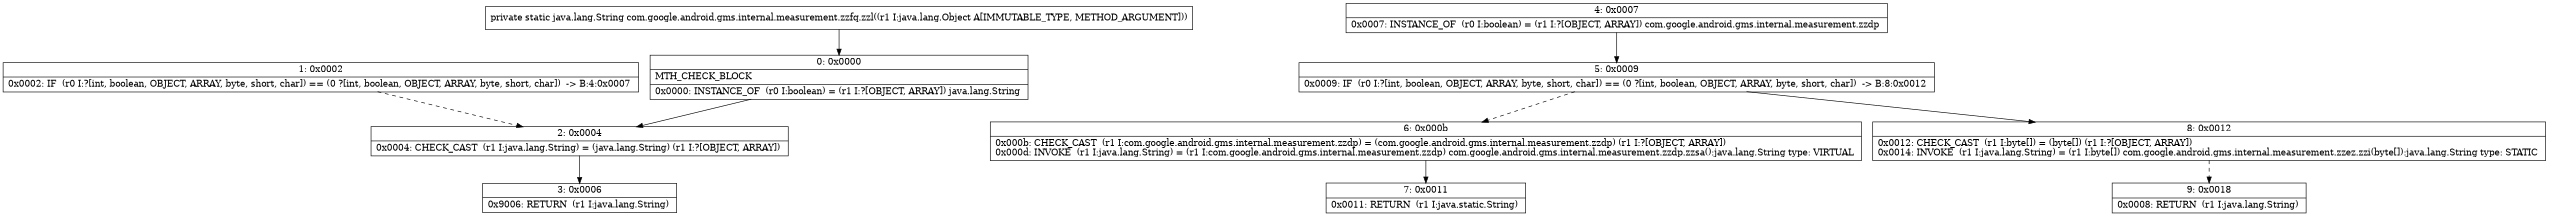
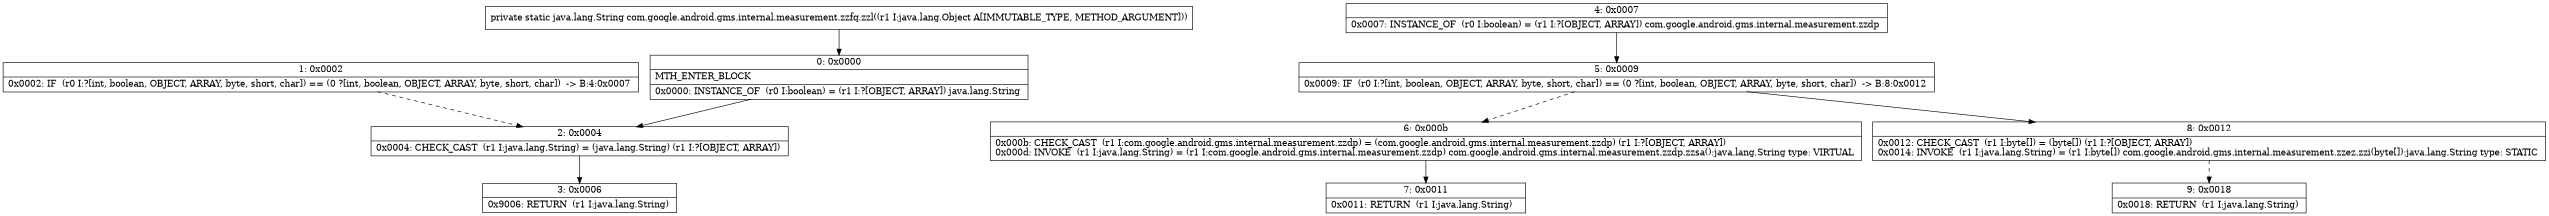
node "0: 0x0000": text "MTH_CHECK_BLOCK" -> "MTH_ENTER_BLOCK"
node "7: 0x0011": text "0x0011: RETURN  (r1 I:java.static.String)" -> "0x0011: RETURN  (r1 I:java.lang.String)"
node "9: 0x0018": text "0x0008: RETURN  (r1 I:java.lang.String)" -> "0x0018: RETURN  (r1 I:java.lang.String)"
